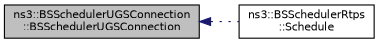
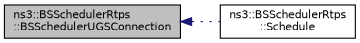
node "ns3::BSSchedulerUGSConnection ::BSSchedulerUGSConnection": label "ns3::BSSchedulerUGSConnection ::BSSchedulerUGSConnection" -> "ns3::BSSchedulerRtps ::BSSchedulerUGSConnection"
